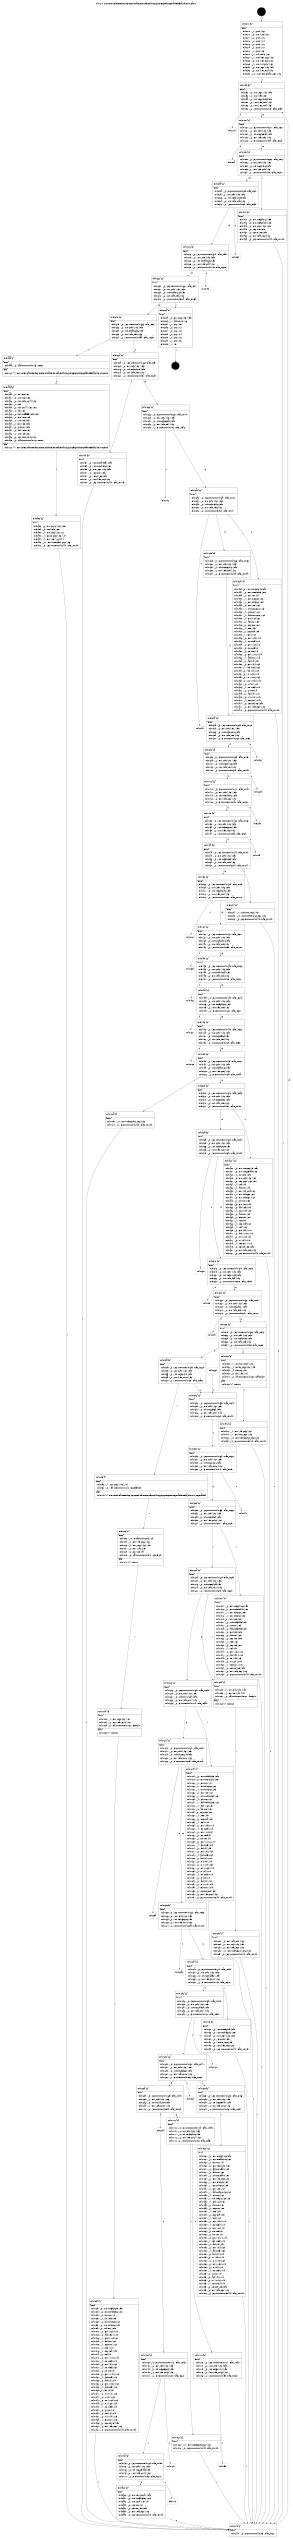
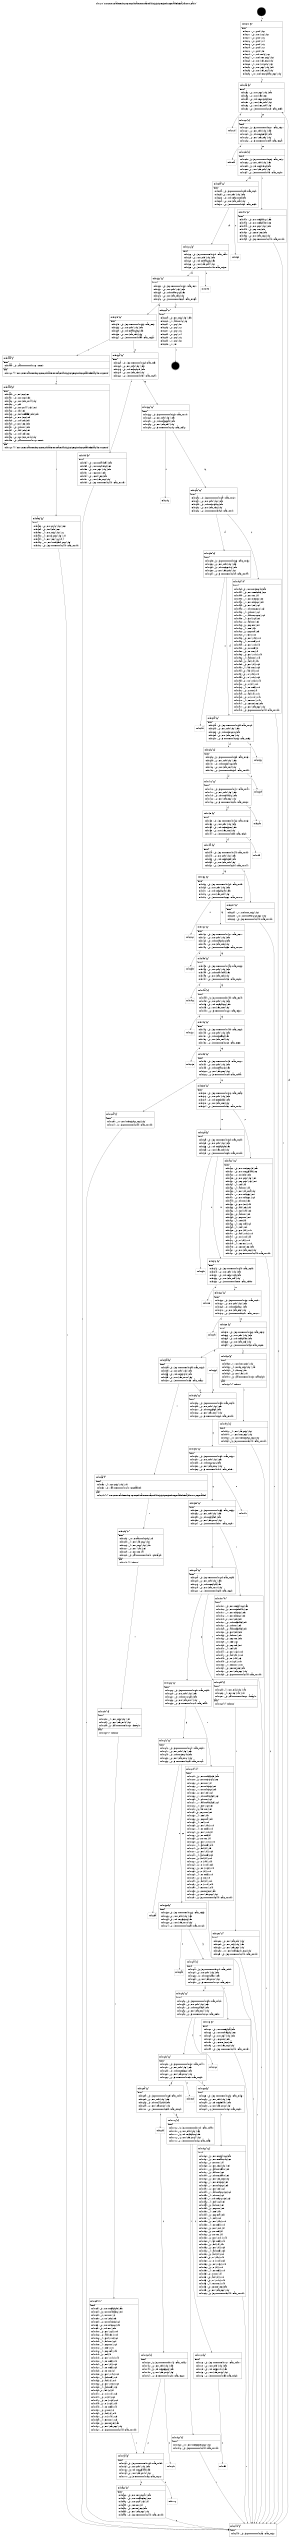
edge "0x4013a2 [28]" -> "0x40240a": now "0x4013be [28]" -> "0x40240a"
edge "0x401cdf [141]" -> "0x40244d [5]": now "0x401cdf [141]" -> "0x40175a [28]"
